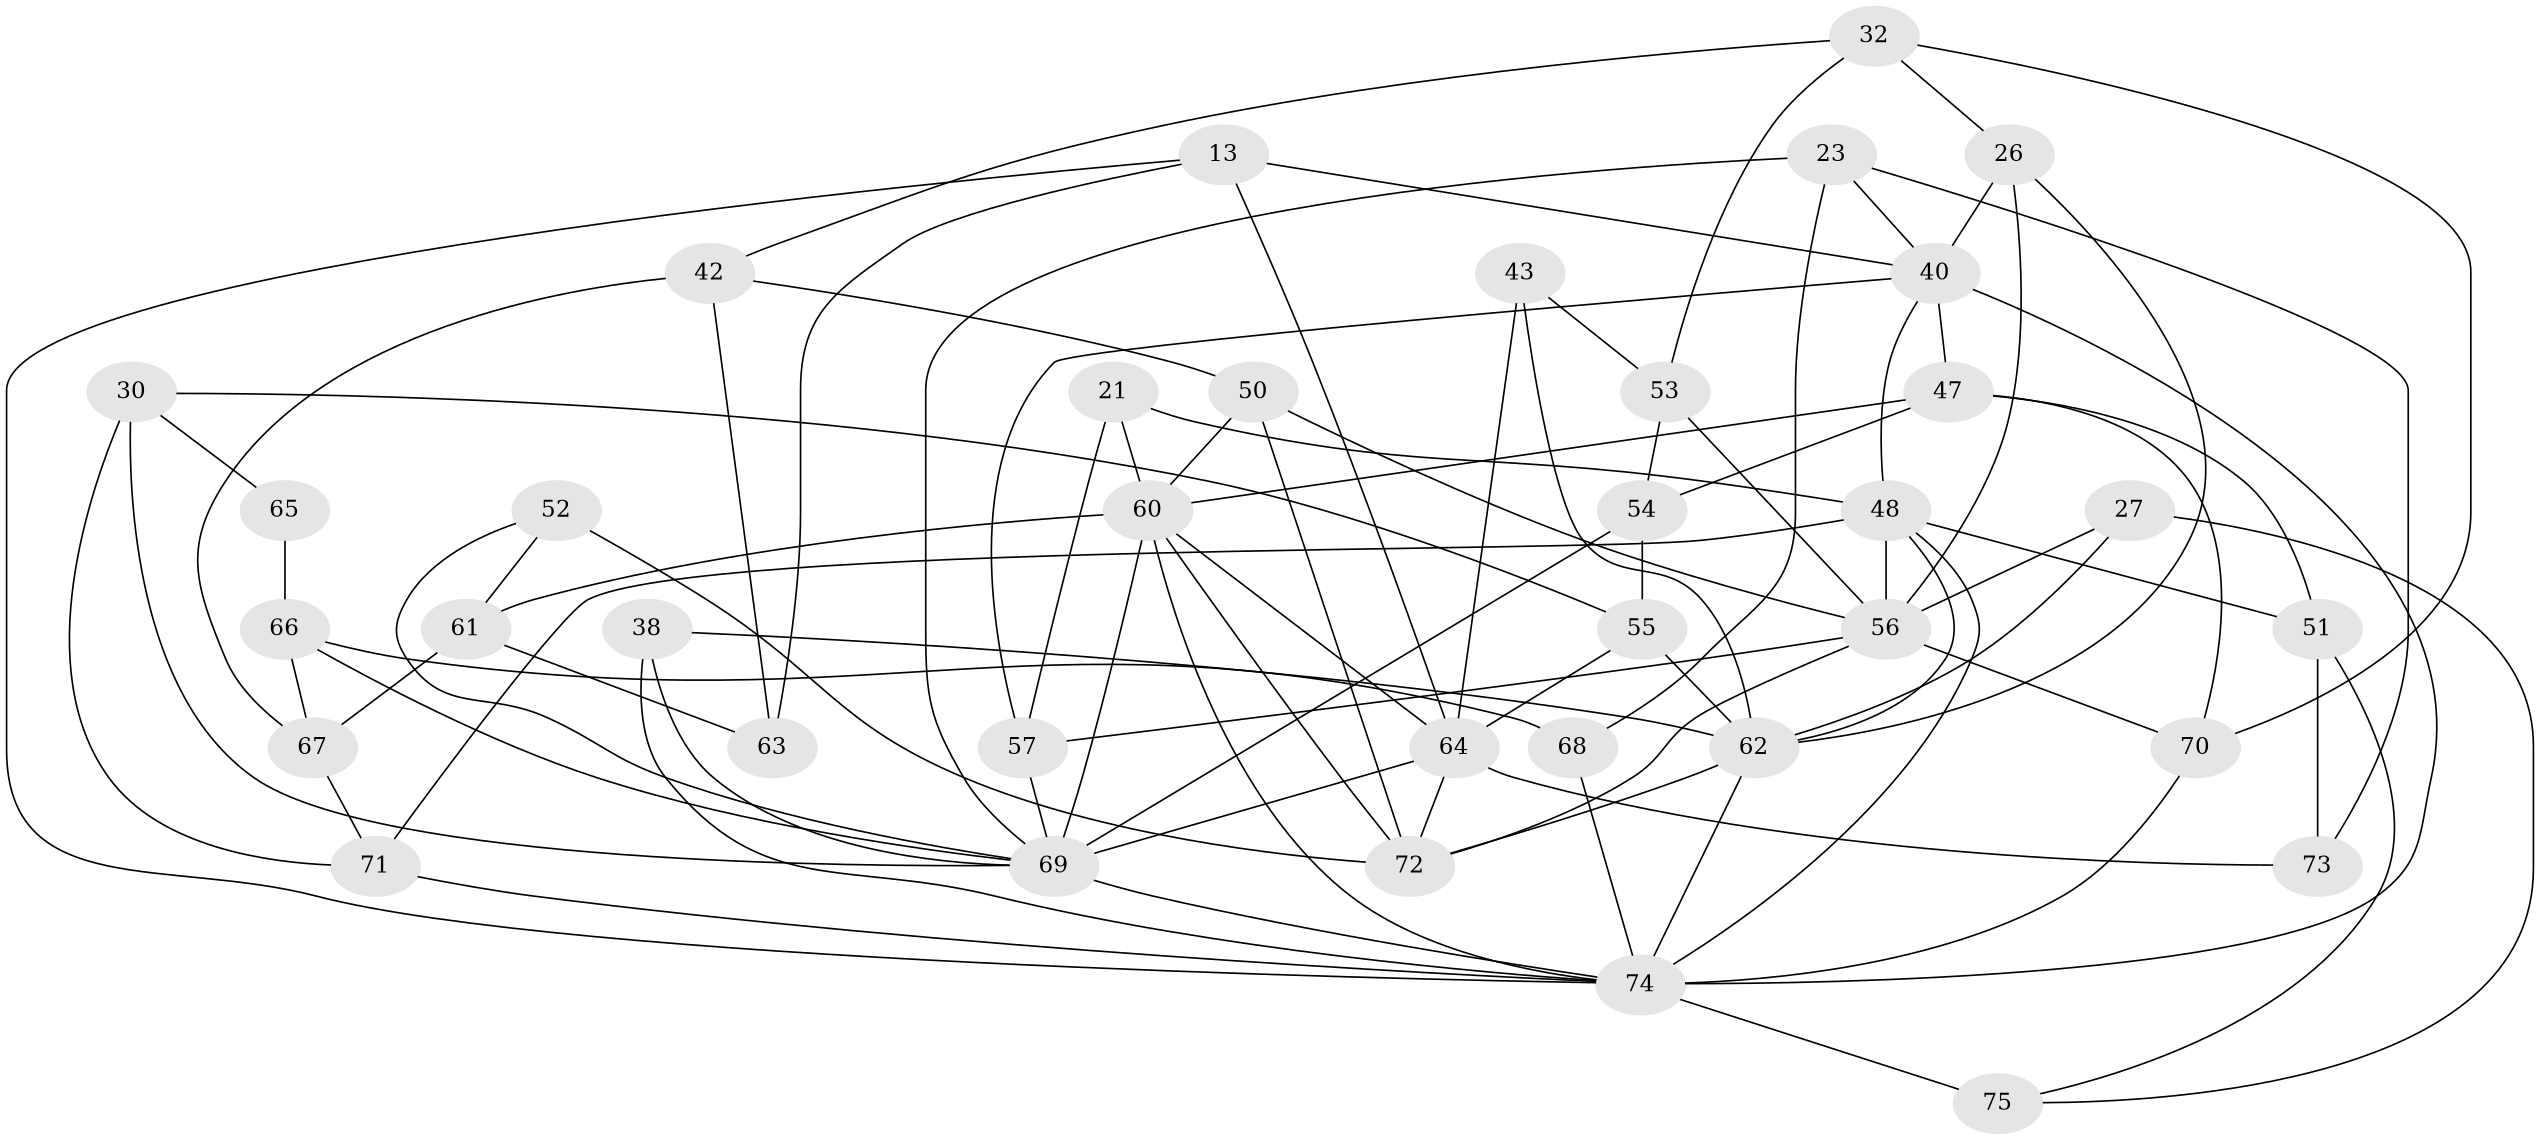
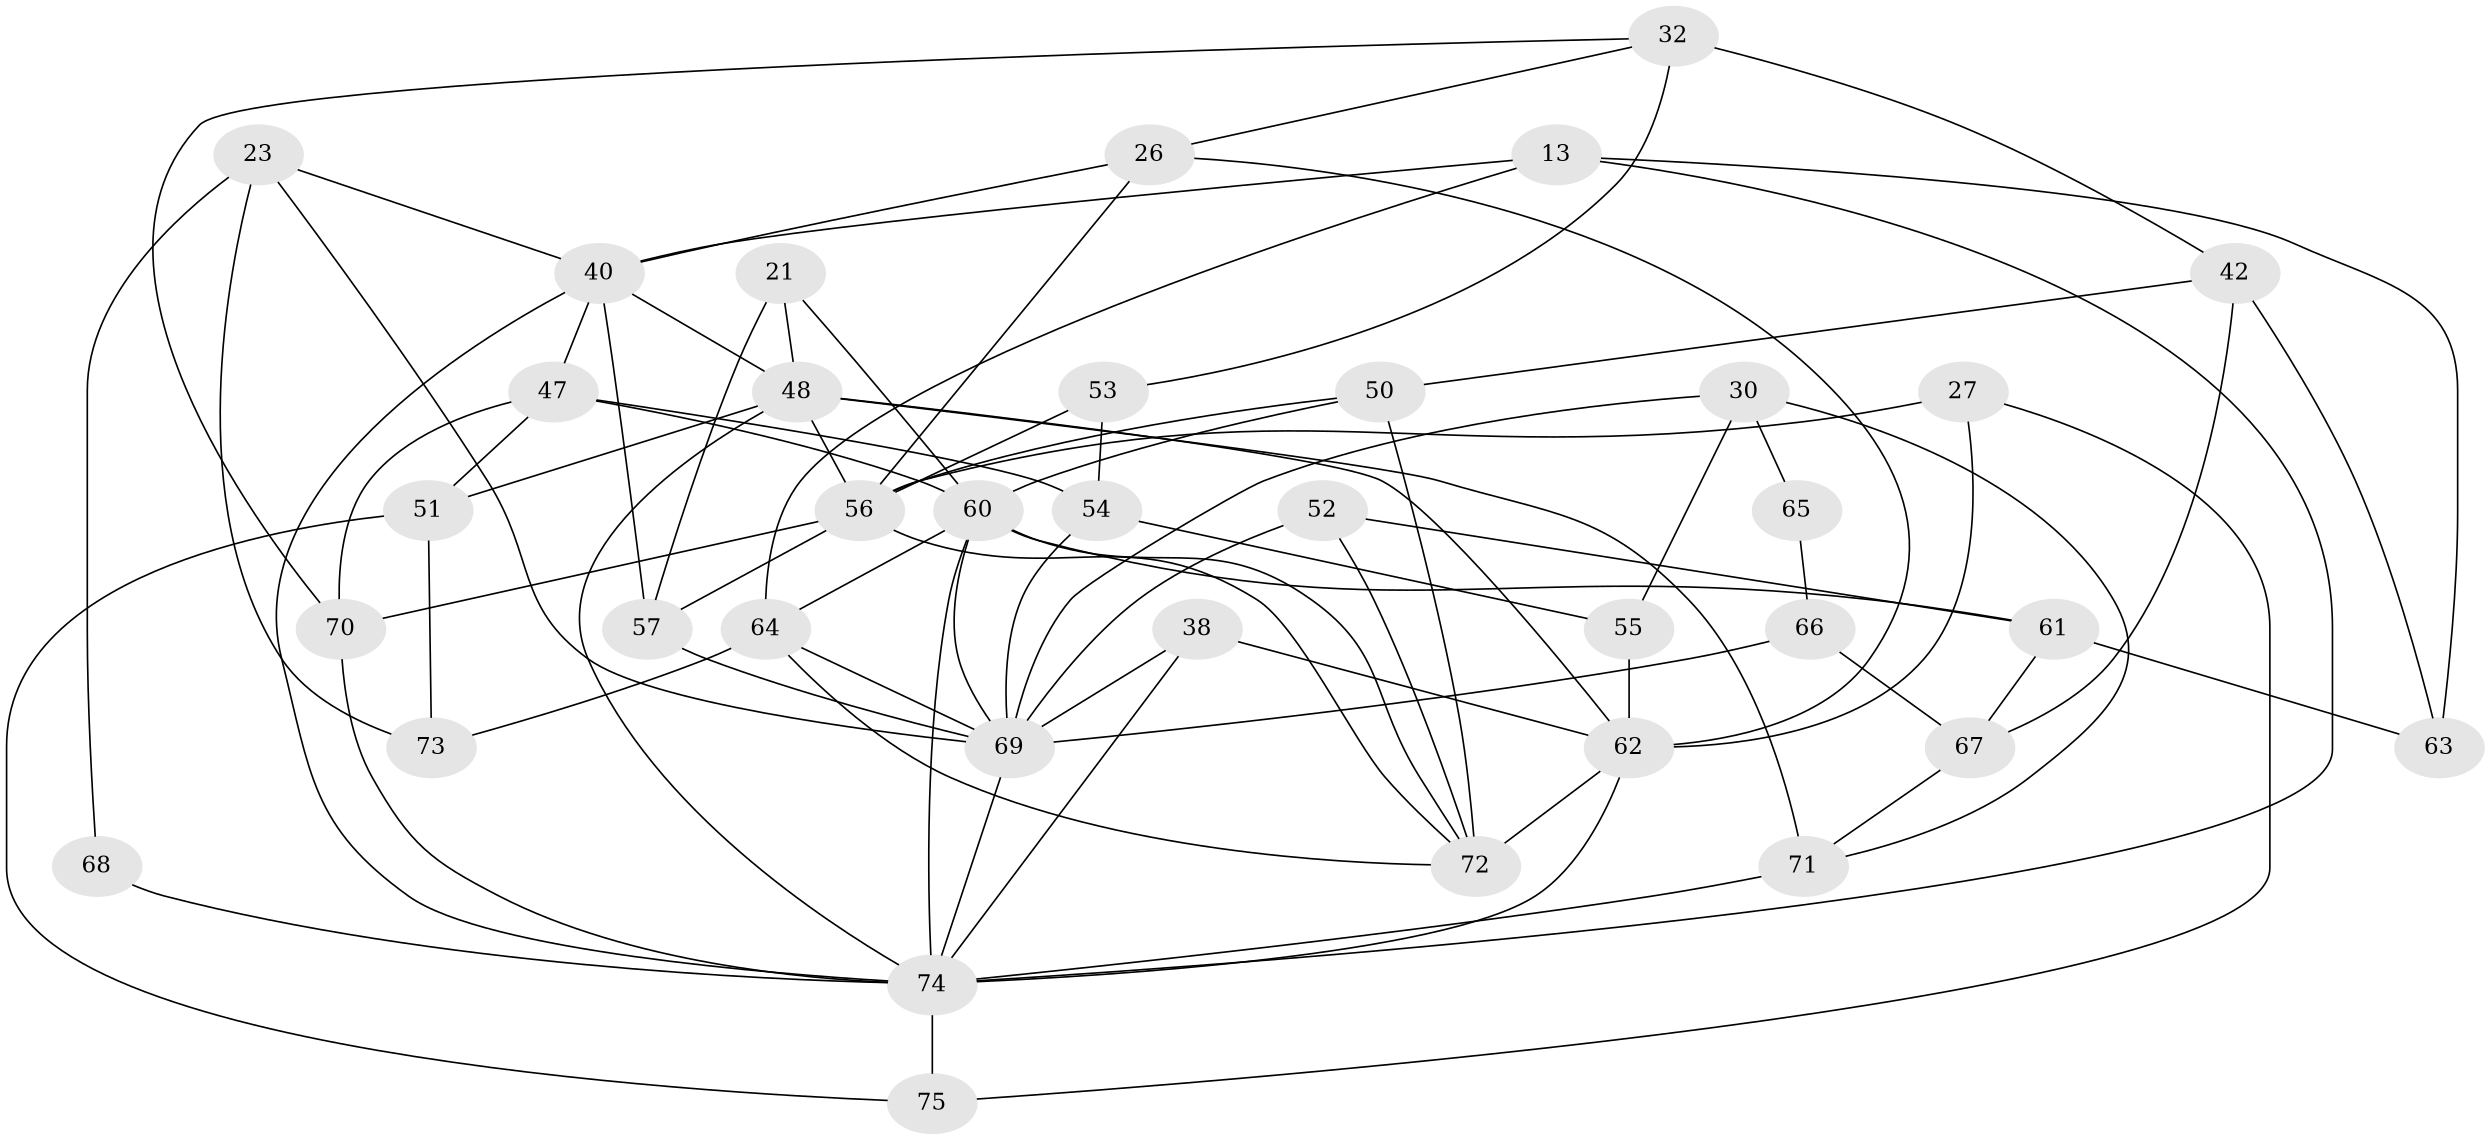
node "43": removed
edge "66" -- "68": removed
edge "55" -- "64": removed
